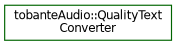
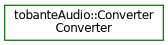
node "tobanteAudio::QualityText Converter": label "tobanteAudio::QualityText Converter" -> "tobanteAudio::Converter Converter"
